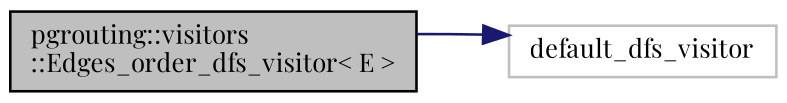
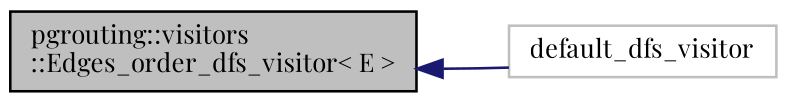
edge "pgrouting::visitors ::Edges_order_dfs_visitor< E >" -> "default_dfs_visitor": reversed
